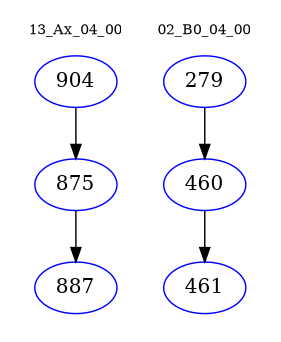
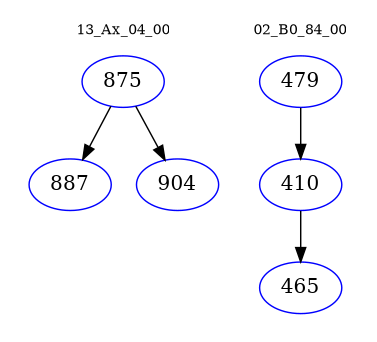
cluster "02_B0_04_00": label "02_B0_04_00" -> "02_B0_84_00"
node "279": label "279" -> "479"
edge "904" -> "875": reversed
node "460": label "460" -> "410"
node "461": label "461" -> "465"
